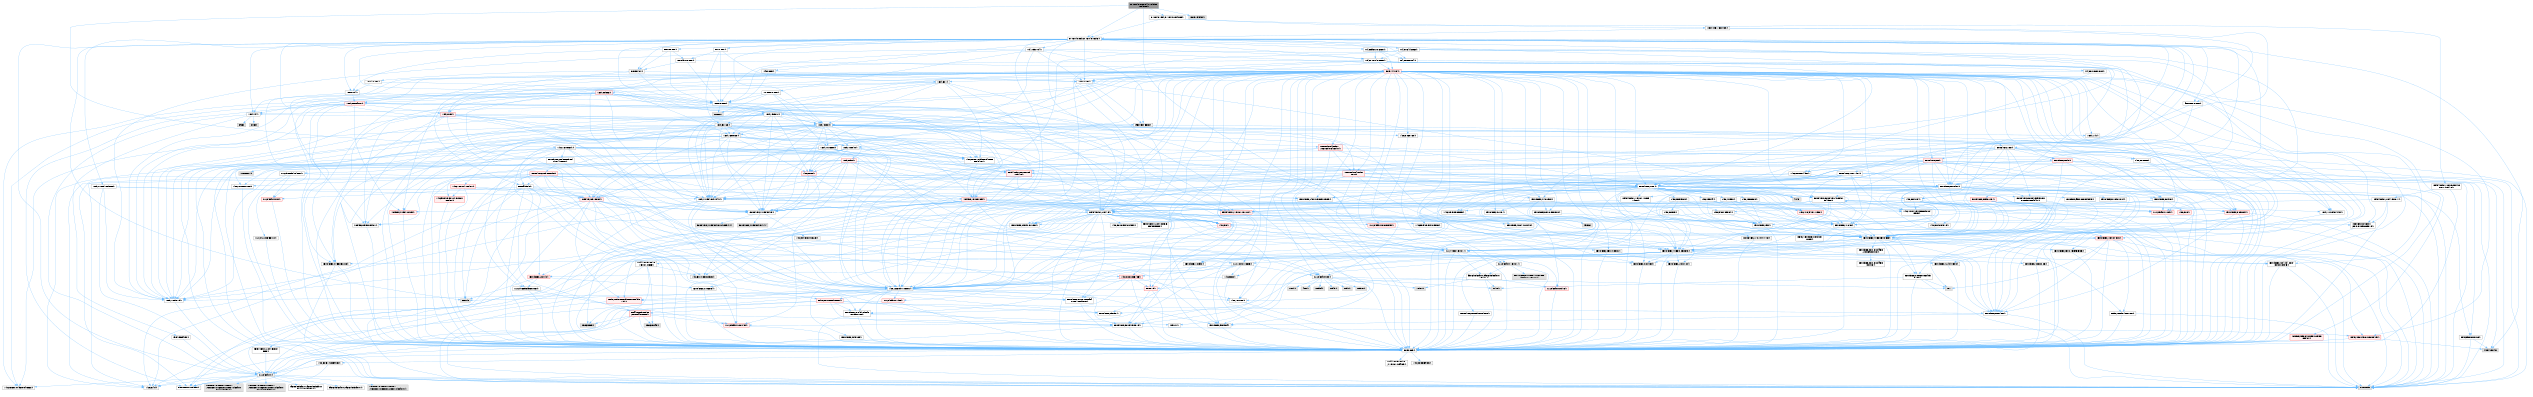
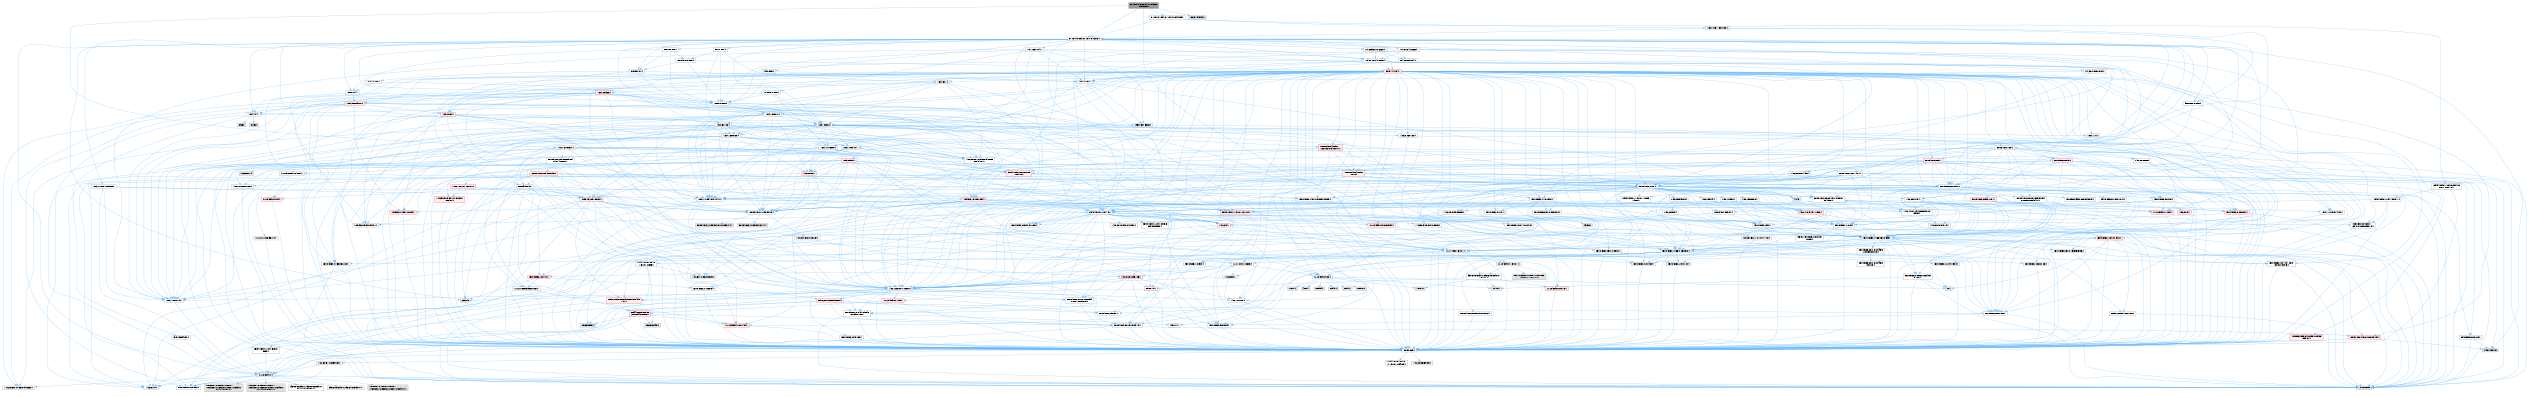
node "sstream": removed
